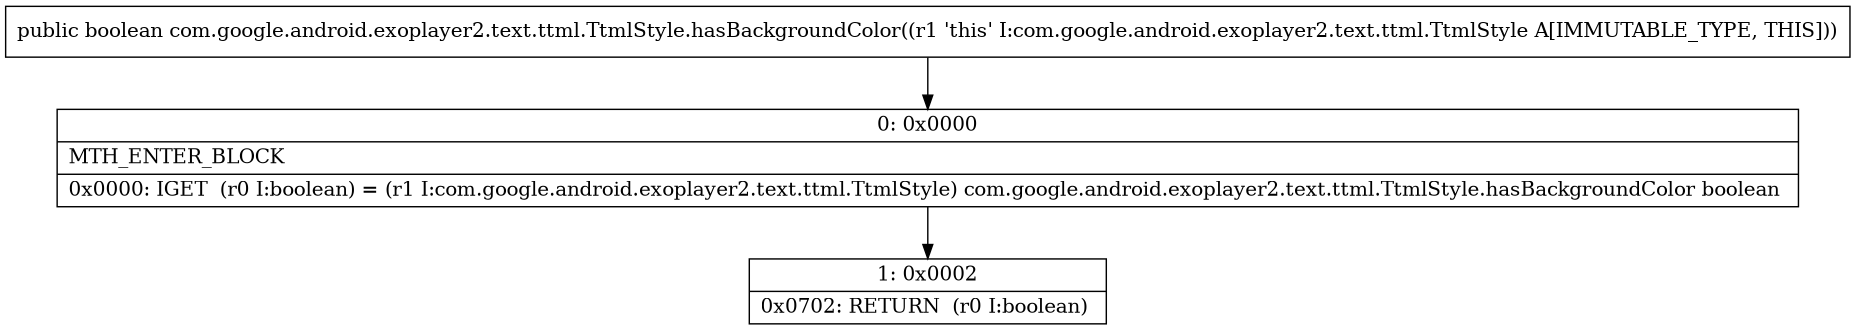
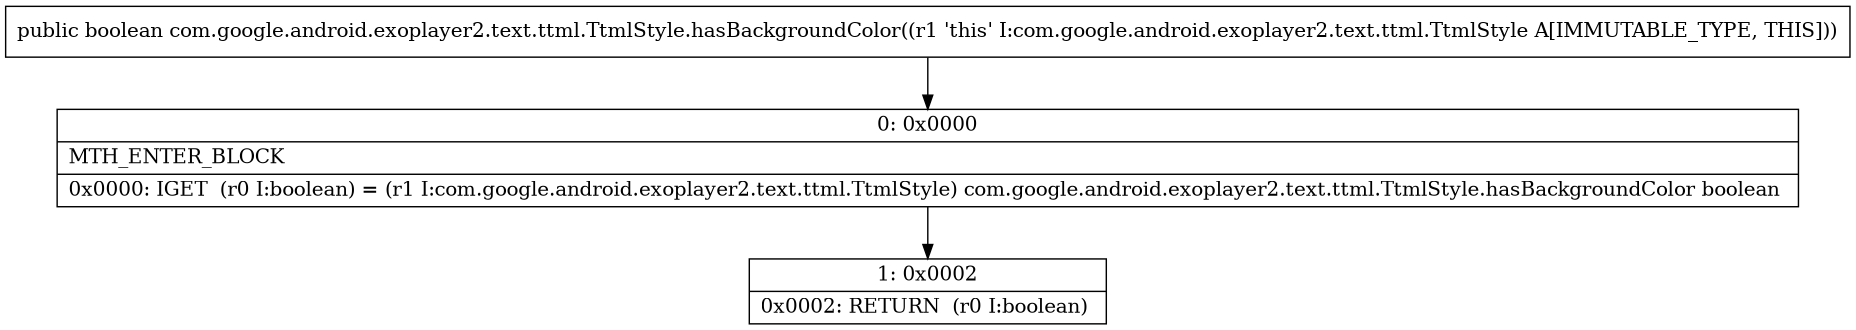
node "1: 0x0002": text "0x0702: RETURN  (r0 I:boolean)" -> "0x0002: RETURN  (r0 I:boolean)"
